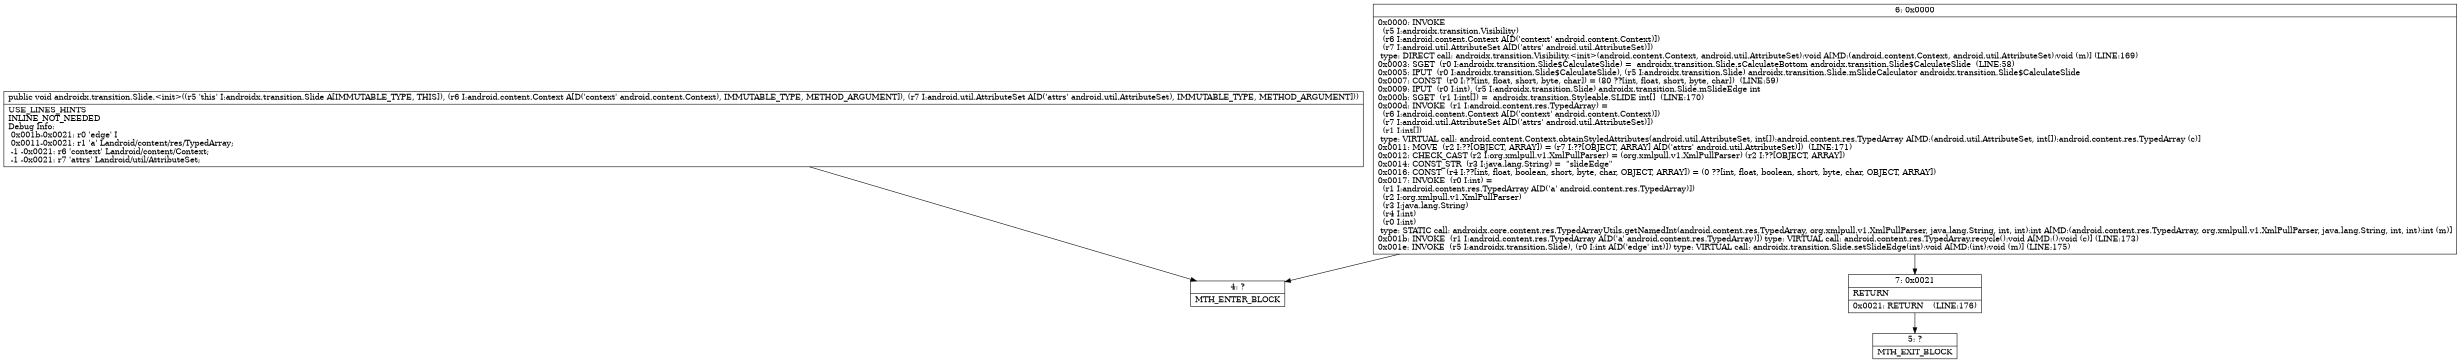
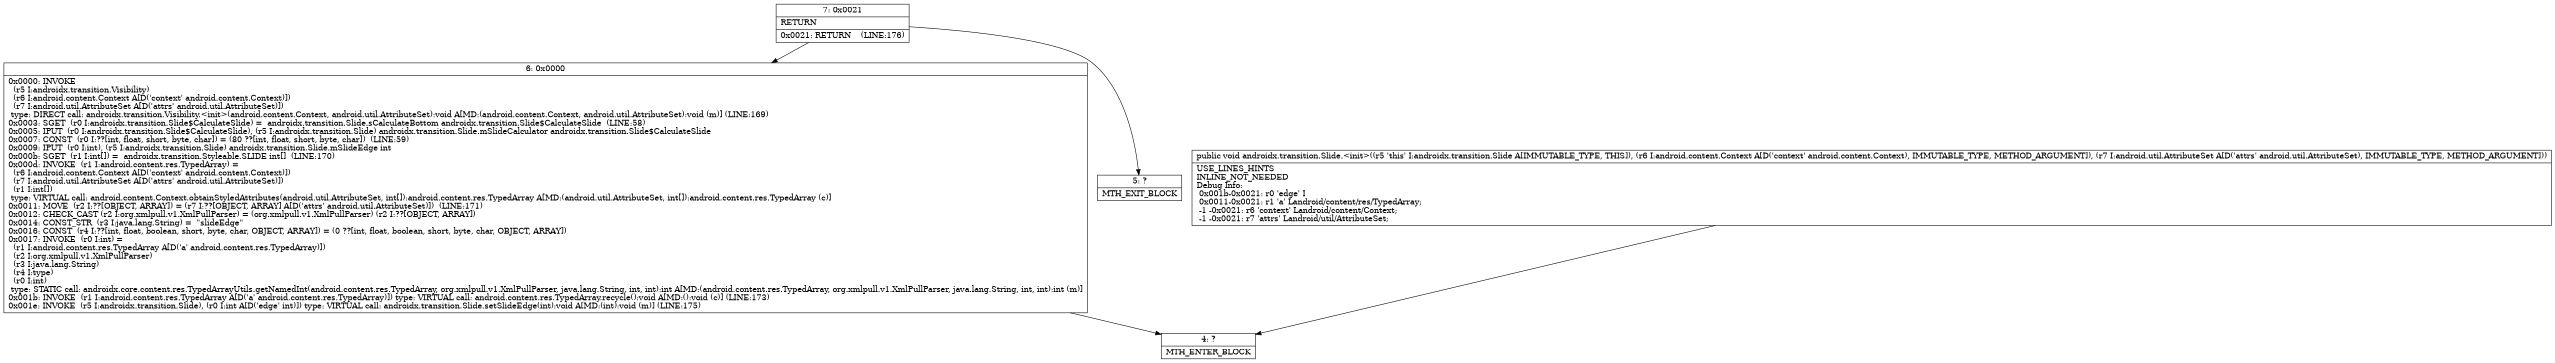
node "6: 0x0000": text "(r4 I:int)" -> "(r4 I:type)"
edge "6: 0x0000" -> "7: 0x0021": reversed
